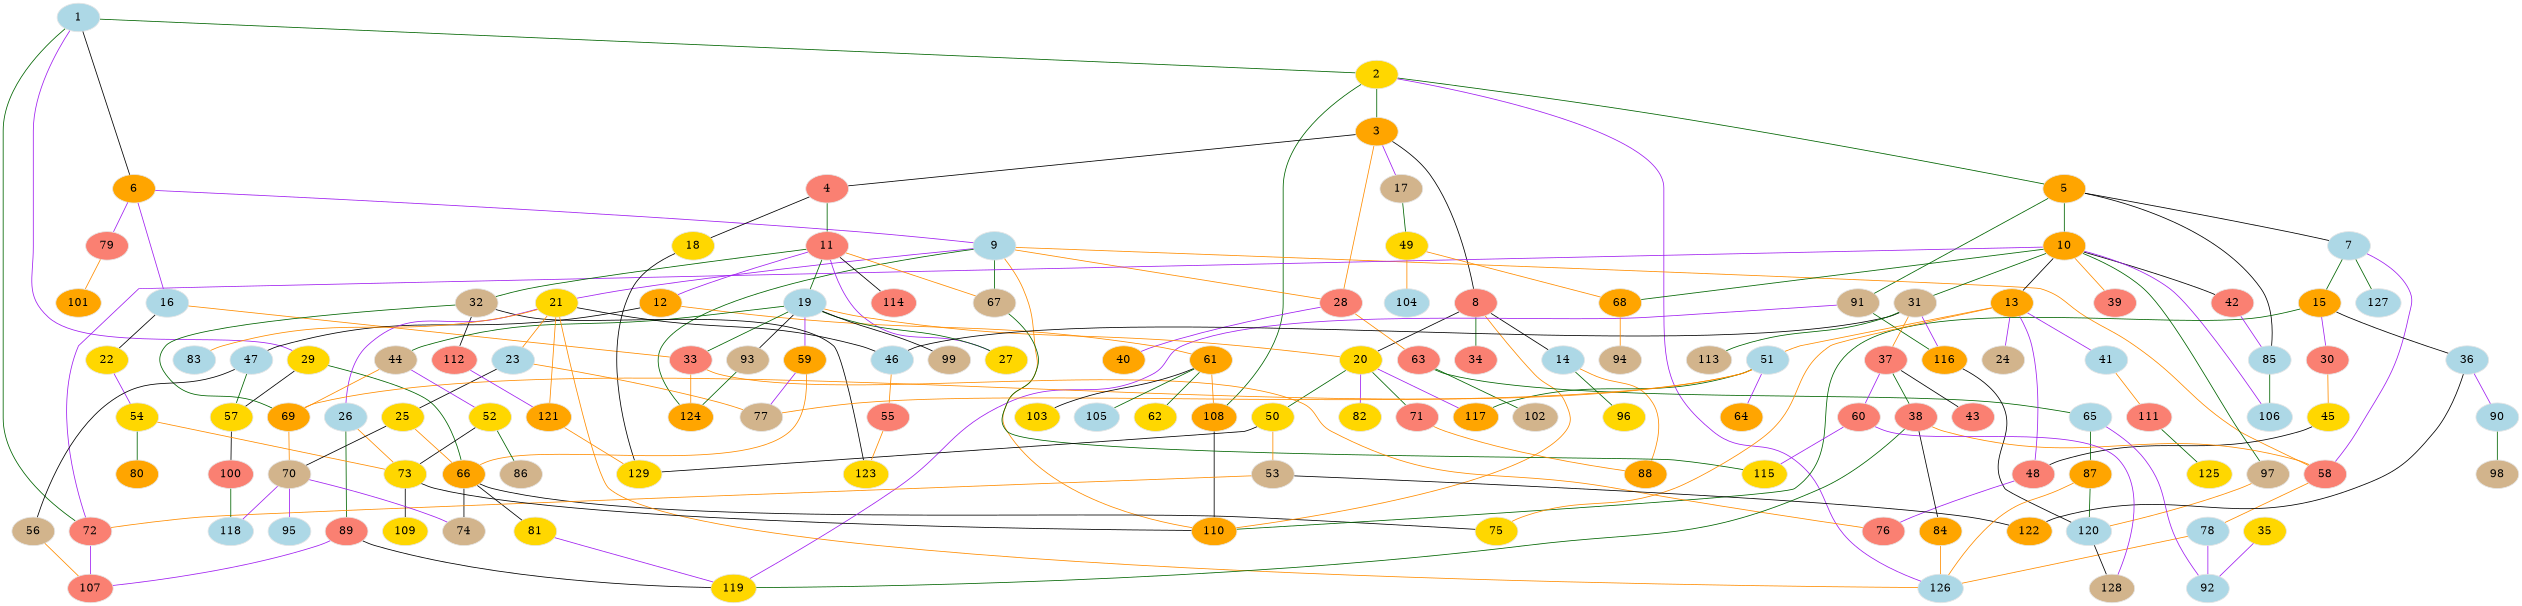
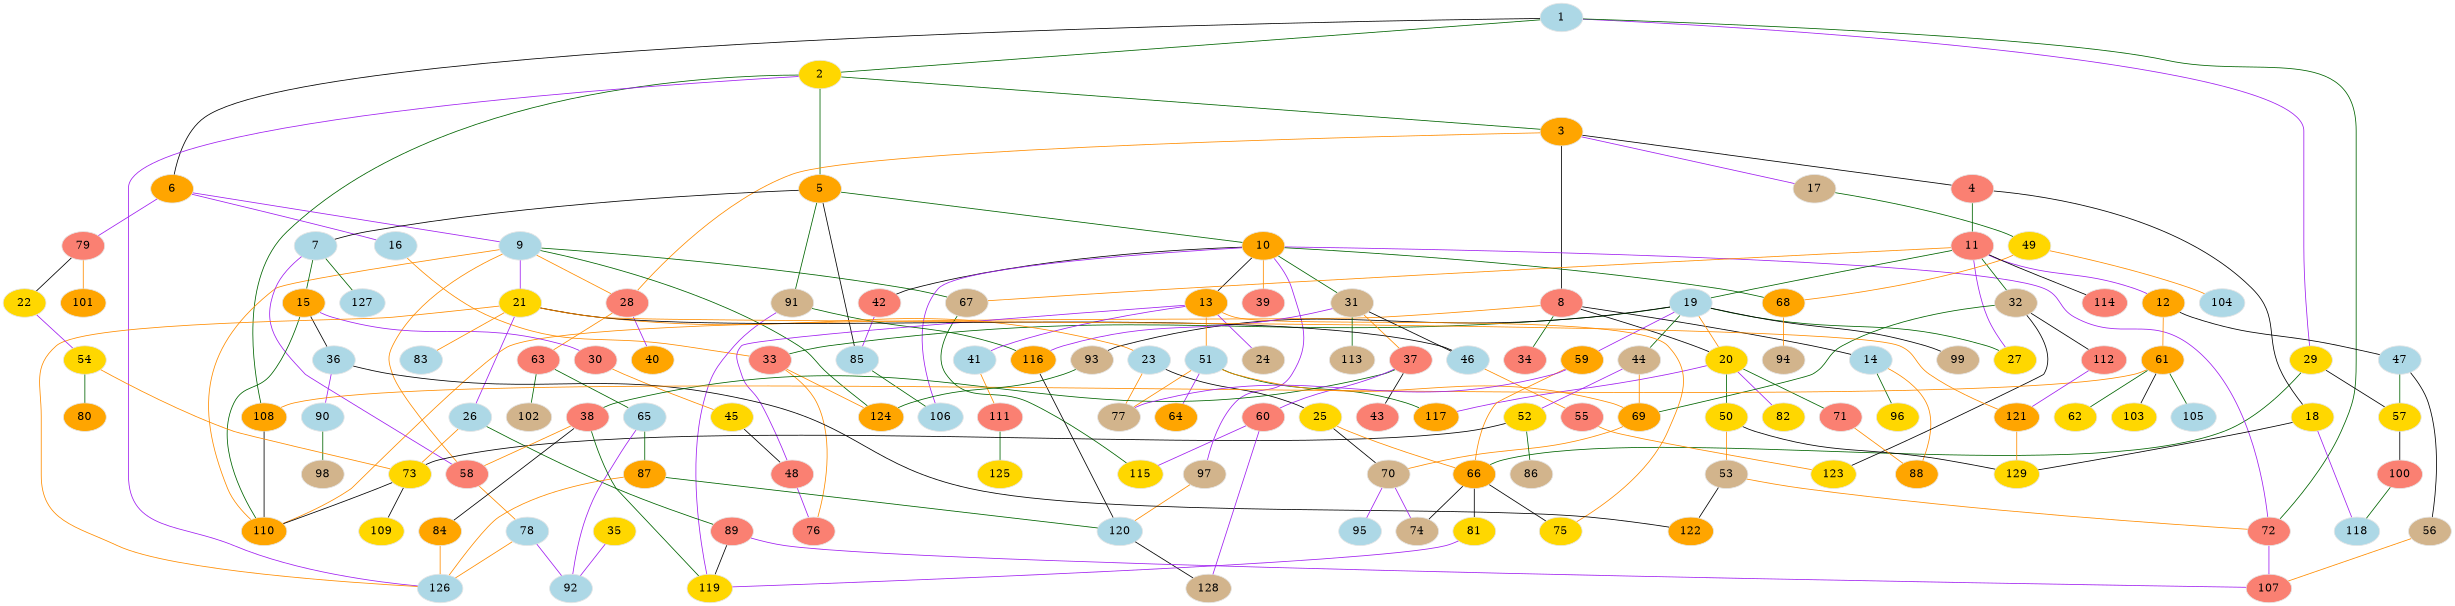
edge "16" -- "22": now "79" -- "22"
edge "10" -- "97": color darkgreen -> purple
edge "70" -- "118": now "18" -- "118"
